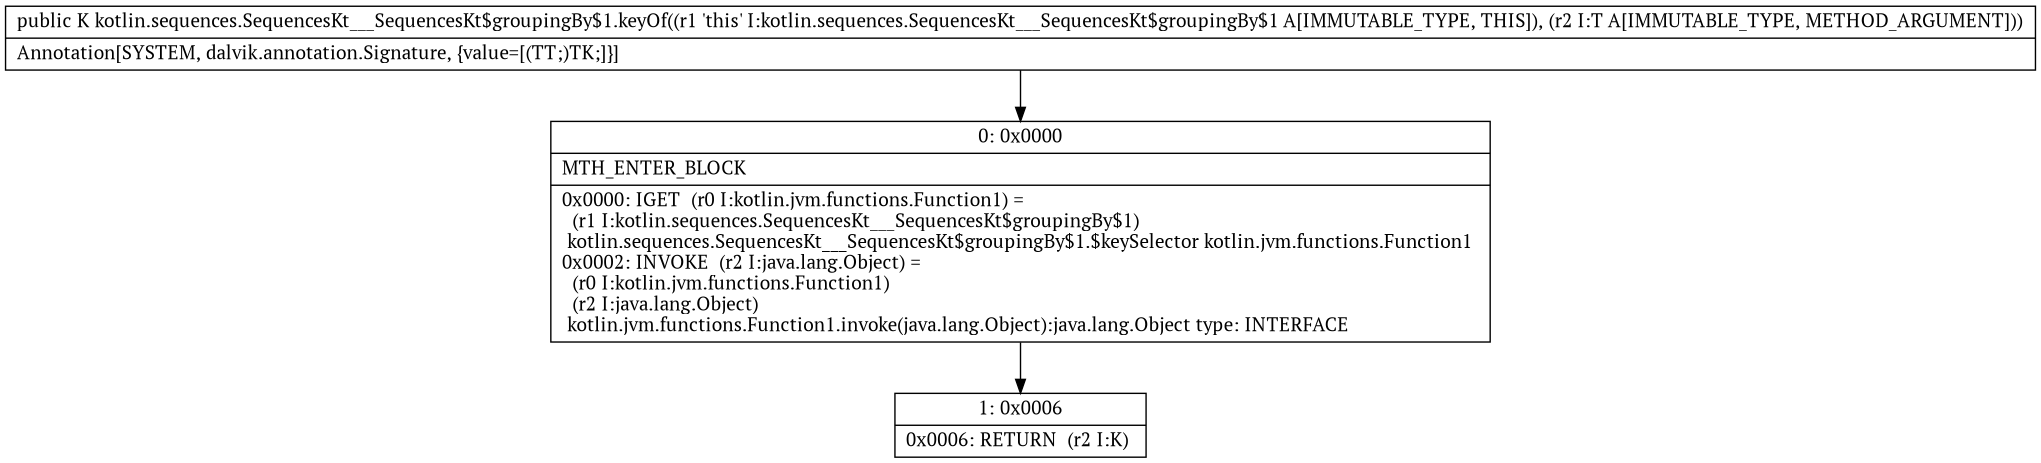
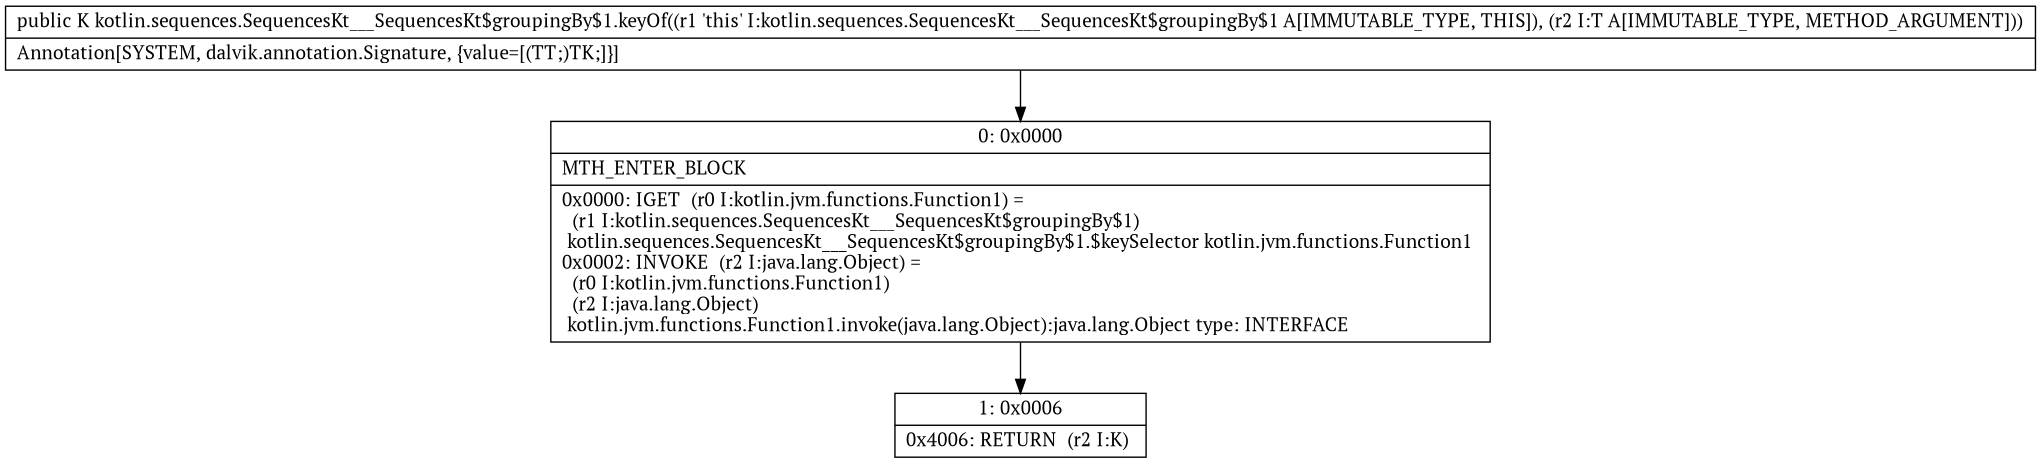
node "1: 0x0006": text "0x0006: RETURN  (r2 I:K)" -> "0x4006: RETURN  (r2 I:K)"
